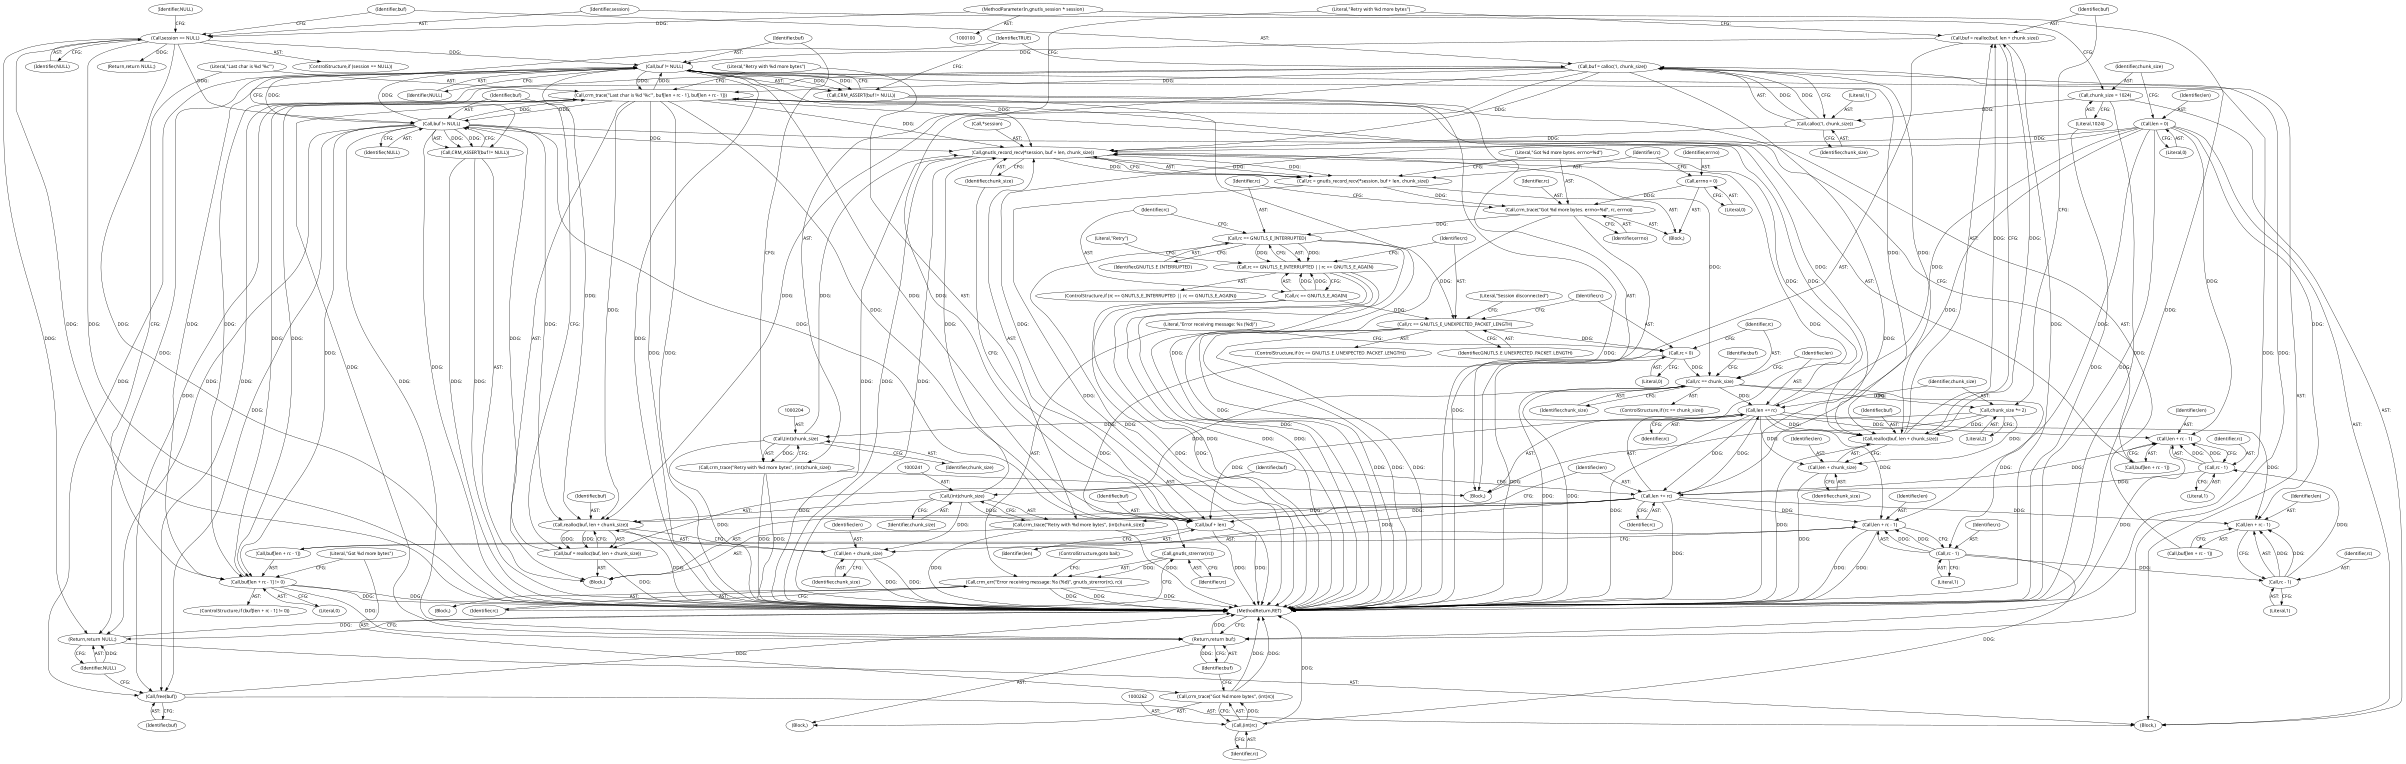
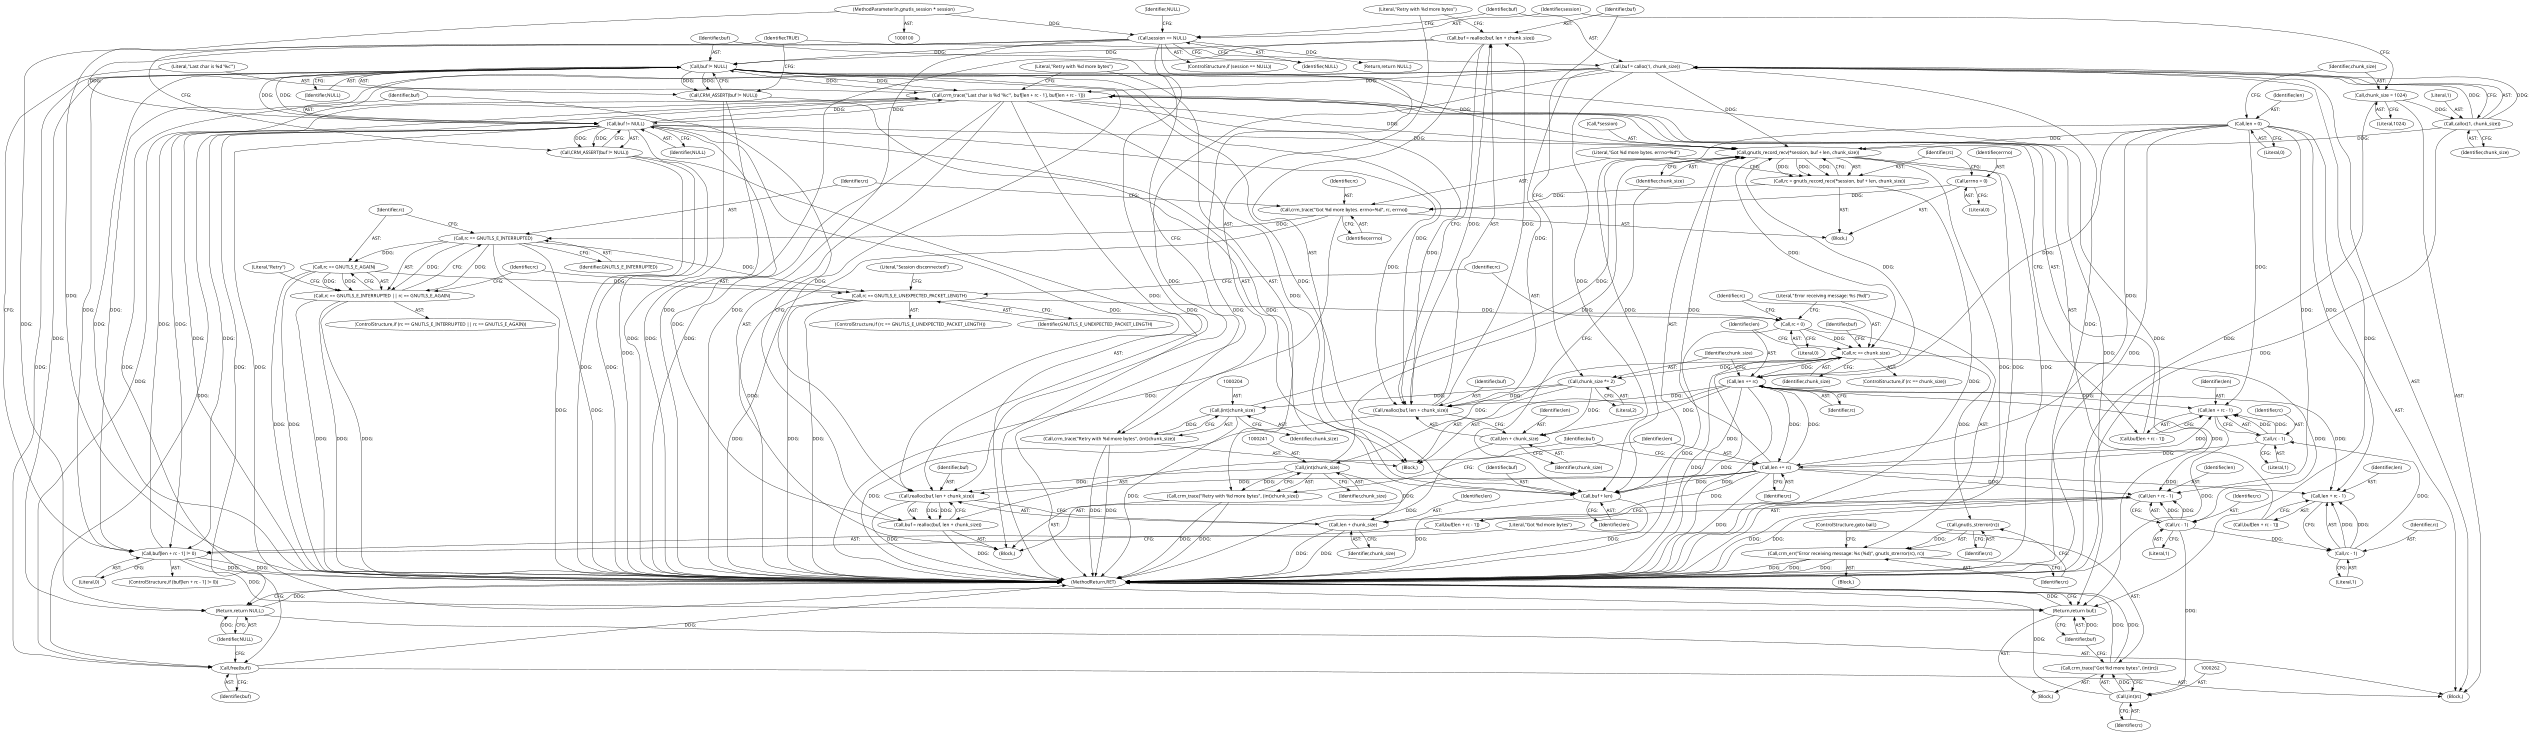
edge "(Call,rc == GNUTLS_E_INTERRUPTED)" -> "(Call,rc == GNUTLS_E_AGAIN)": added, label "DDG:"
edge "(Literal,1024)" -> "(MethodReturn,RET)": now "(Call,calloc(1, chunk_size))" -> "(MethodReturn,RET)"
